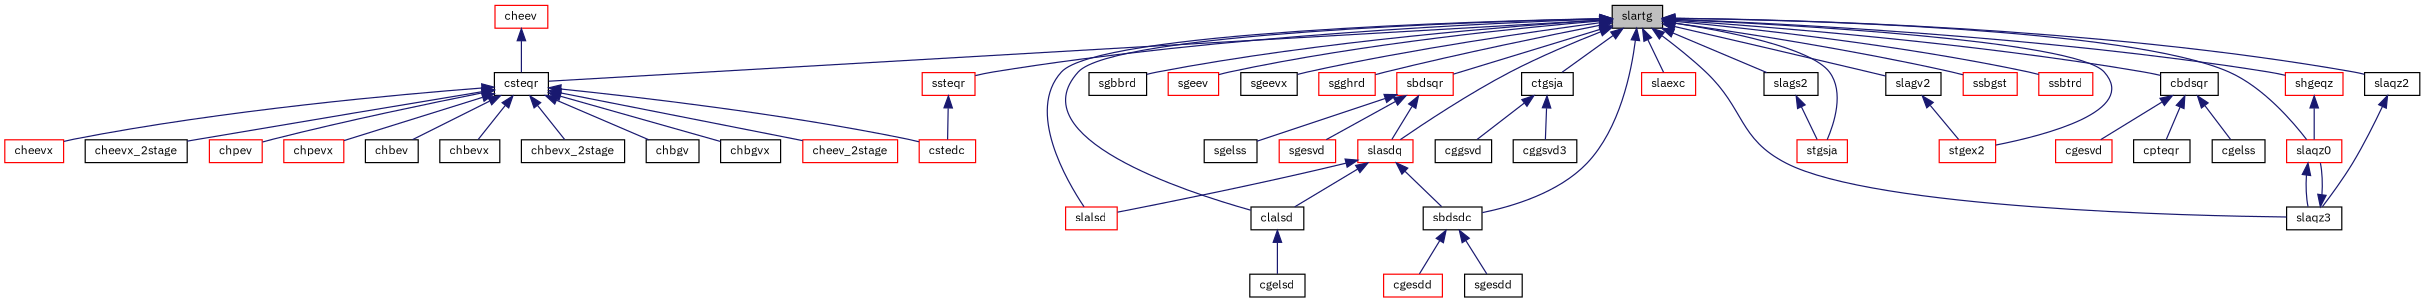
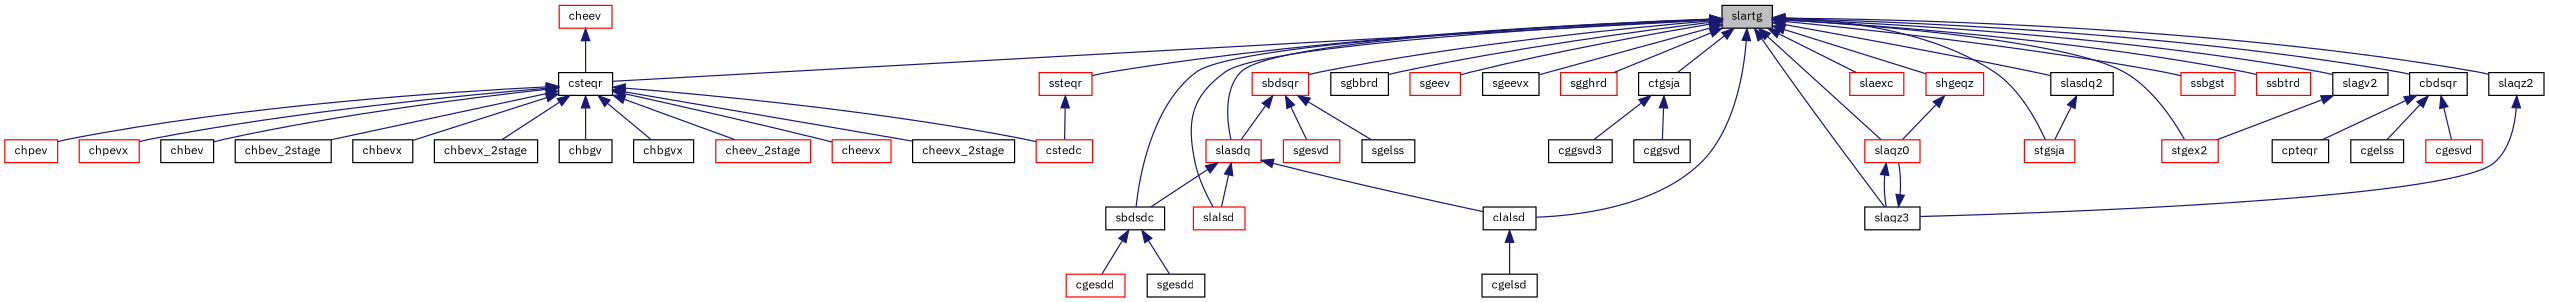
node "slags2": label "slags2" -> "slasdq2"
node "chbev_2stage": added
